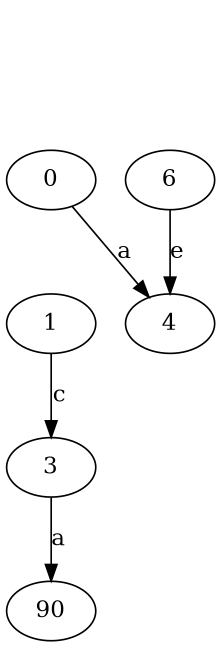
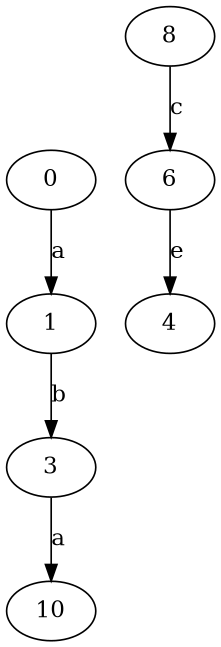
node "8": added
edge "0" -> "4": now "0" -> "1"
edge "1" -> "3": label "c" -> "b"
node "90": label "90" -> "10"
